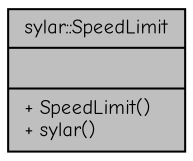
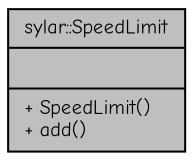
node "sylar::SpeedLimit": text "+ sylar()" -> "+ add()"
